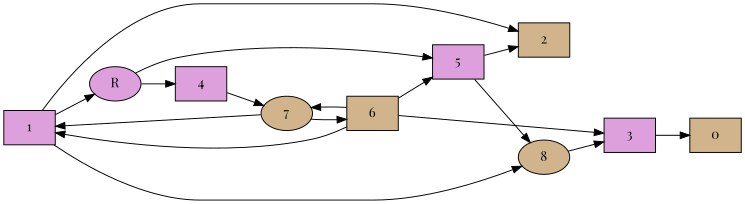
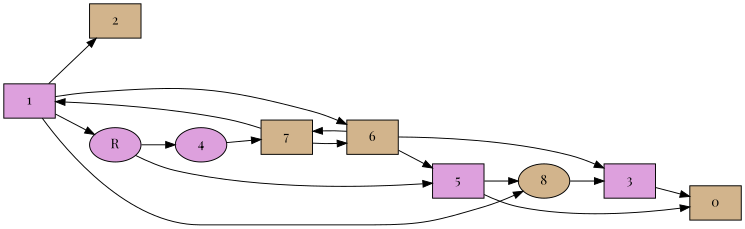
edge "5" -> "2": now "5" -> "0"
node "4": shape box -> ellipse
node "7": shape ellipse -> box
edge "6" -> "1": reversed
